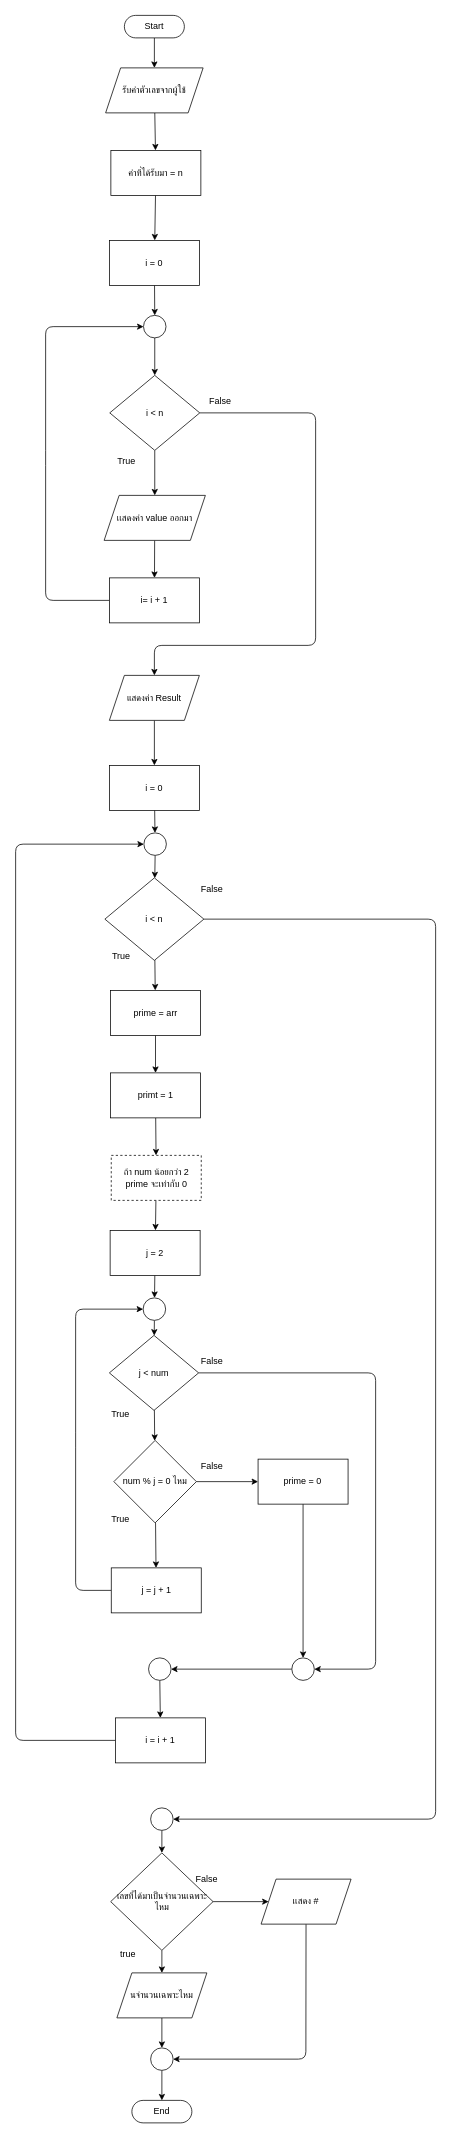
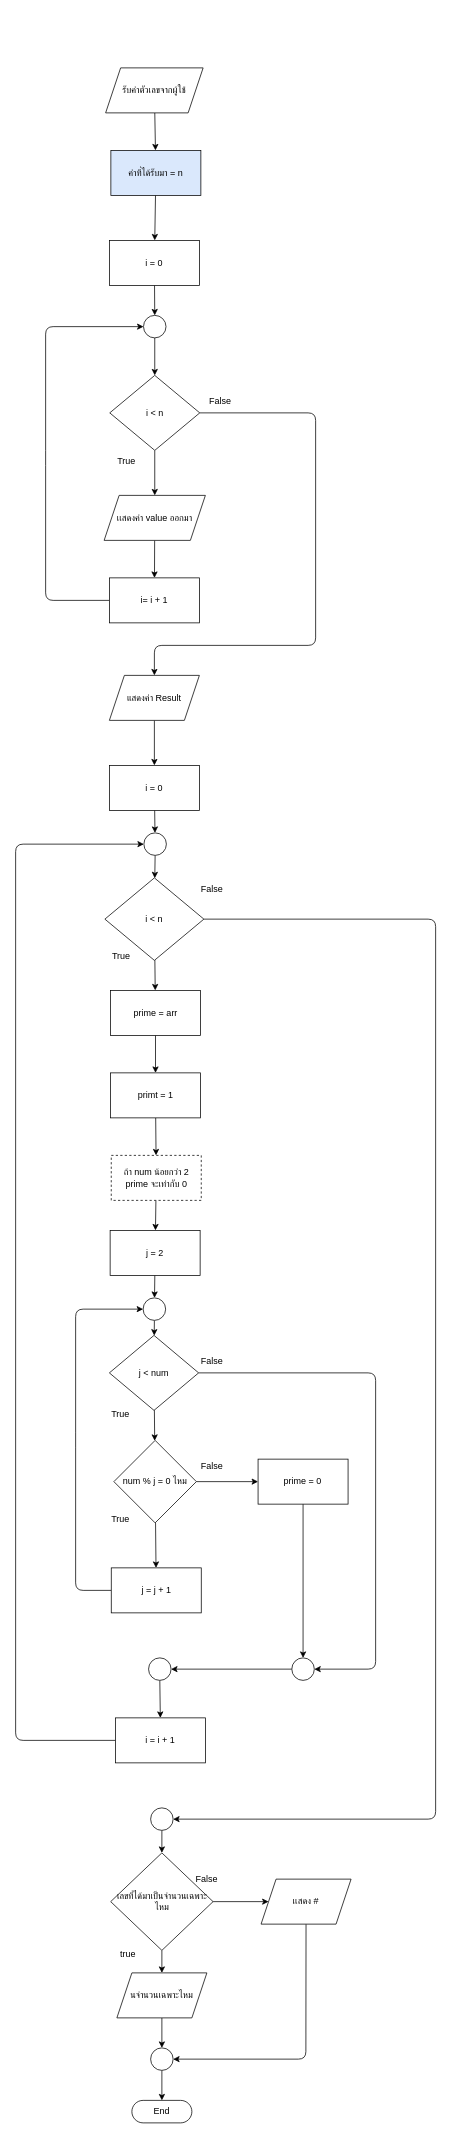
node "Start": removed
edge "Start" -> "รับค่าตัวเลขจากผู้ใช้": removed
node "ค่าที่ได้รับมา = n": fillcolor #ffffff -> #dae8fc
